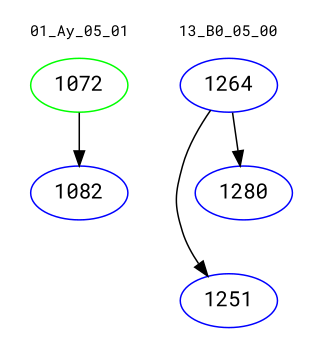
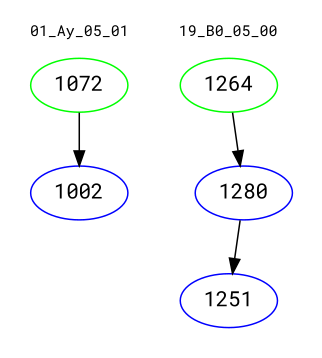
cluster "13_B0_05_00": label "13_B0_05_00" -> "19_B0_05_00"
node "1264": color blue -> green
edge "1264" -> "1251": now "1280" -> "1251"
node "1082": label "1082" -> "1002"
